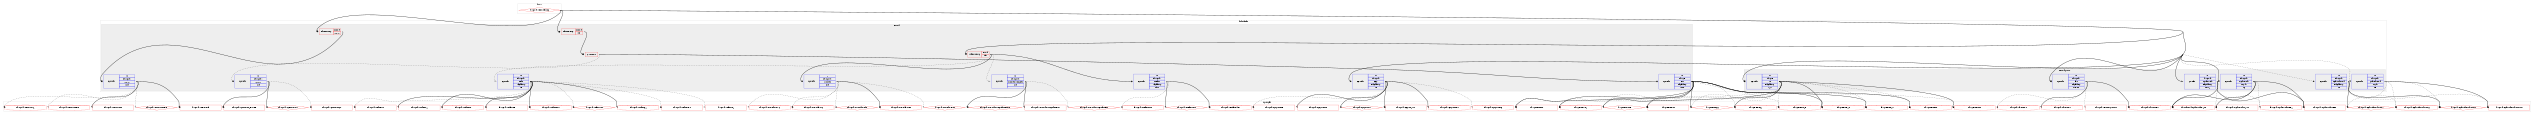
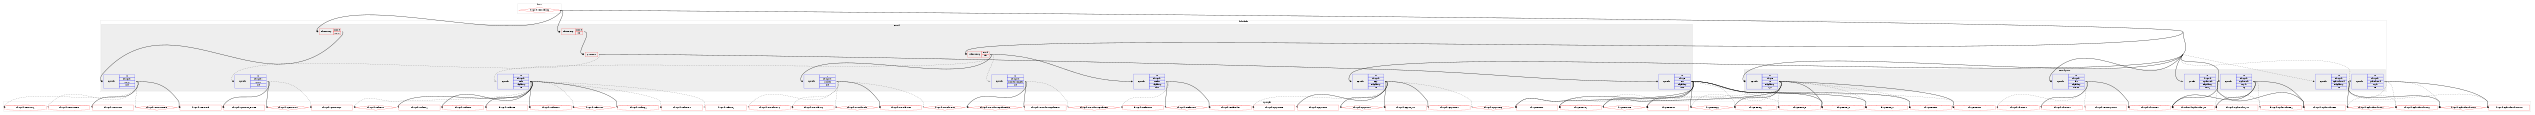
node "dev-haskell/hspec-2.2.1": shape box -> diamond
node "dev-haskell/cabal-1.18.1.5": shape cylinder -> diamond
